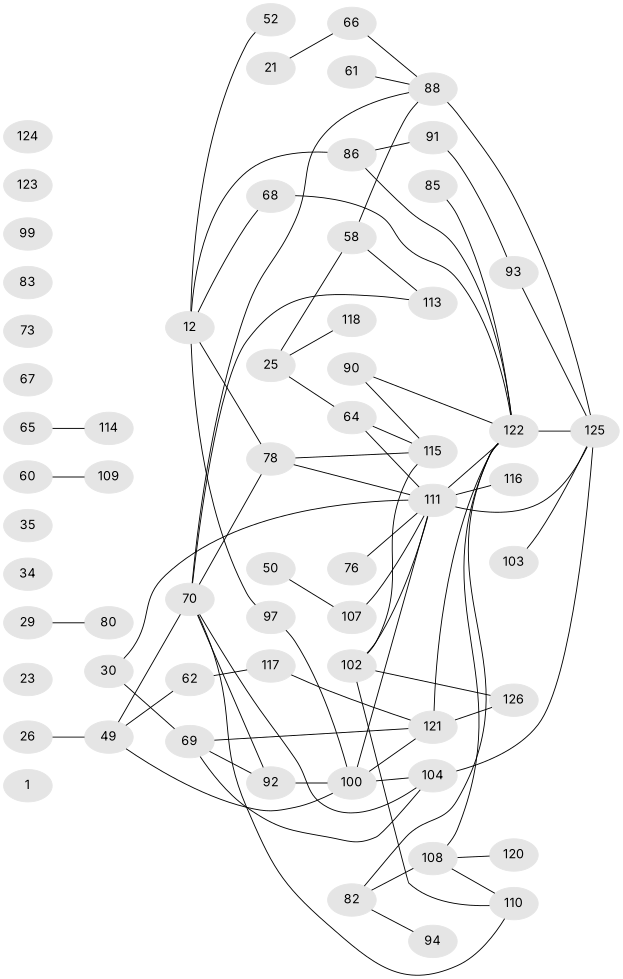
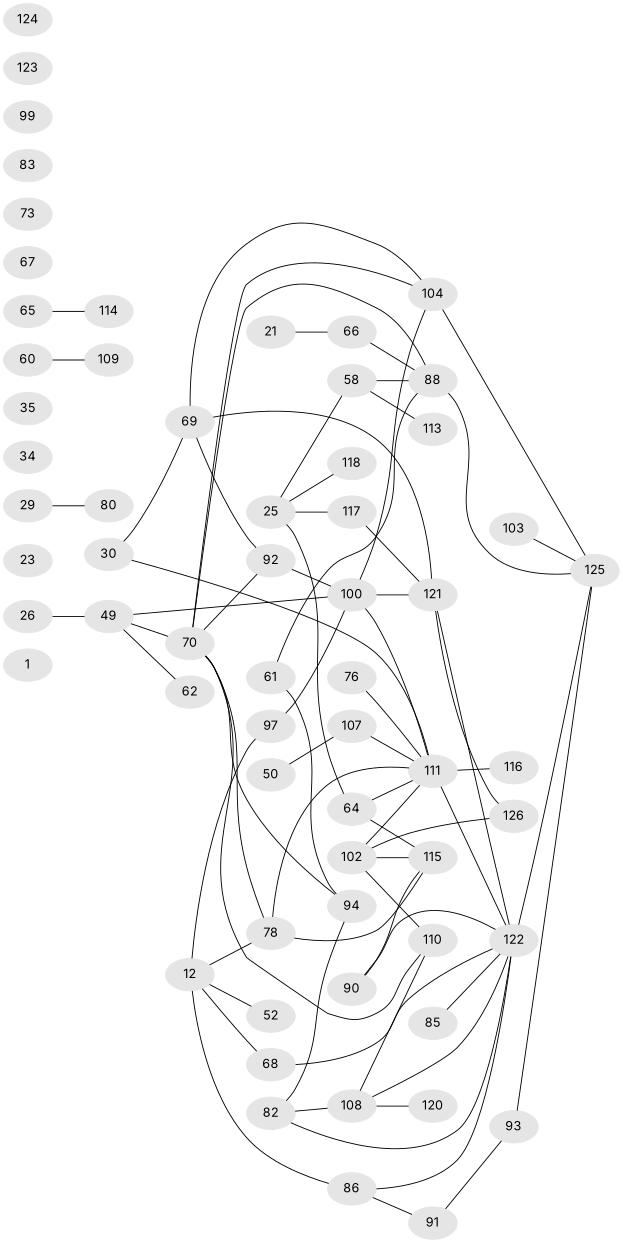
edge "113" -- "70": now "94" -- "70"
edge "125" -- "111": removed
edge "117" -- "62": now "117" -- "25"
edge "61" -- "94": added
